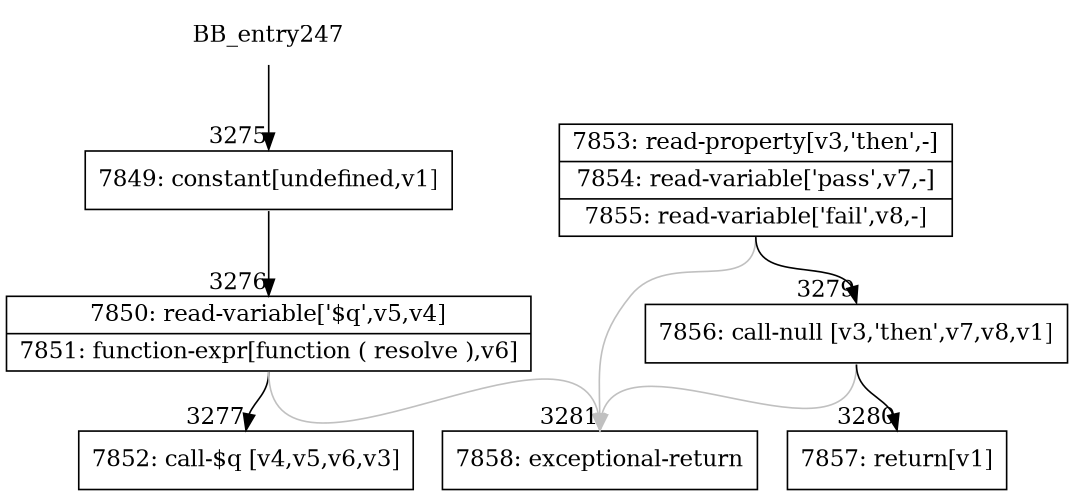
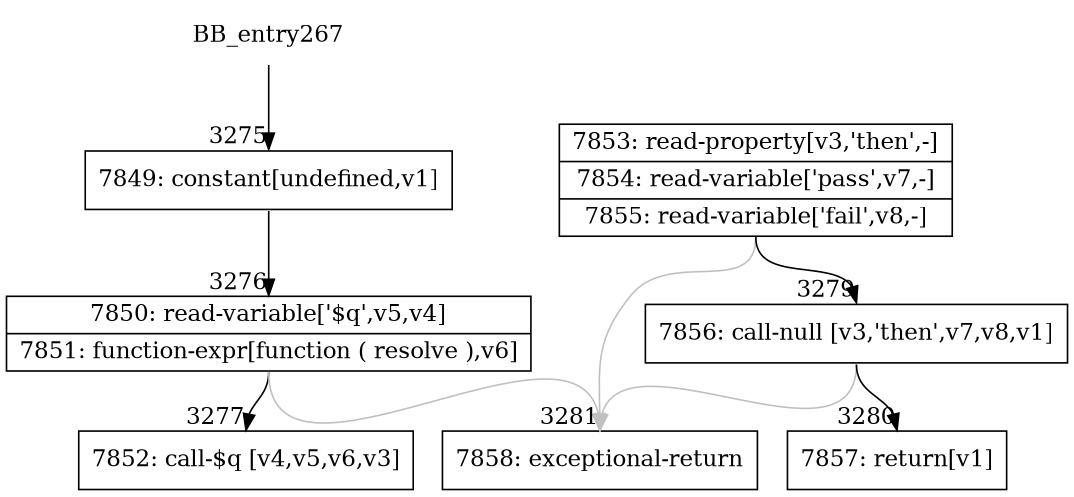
node "BB_entry247": label "BB_entry247" -> "BB_entry267"
